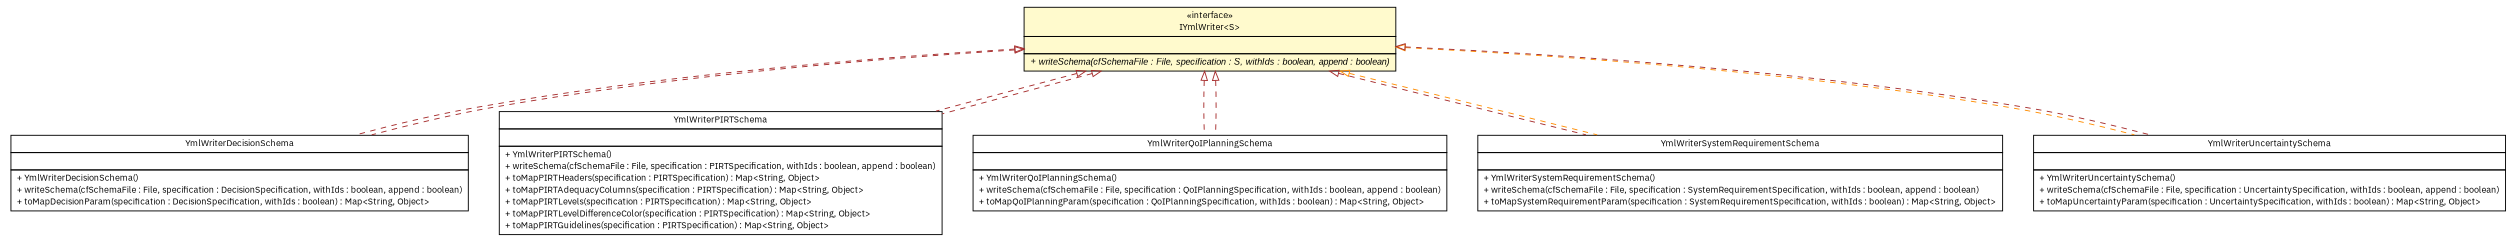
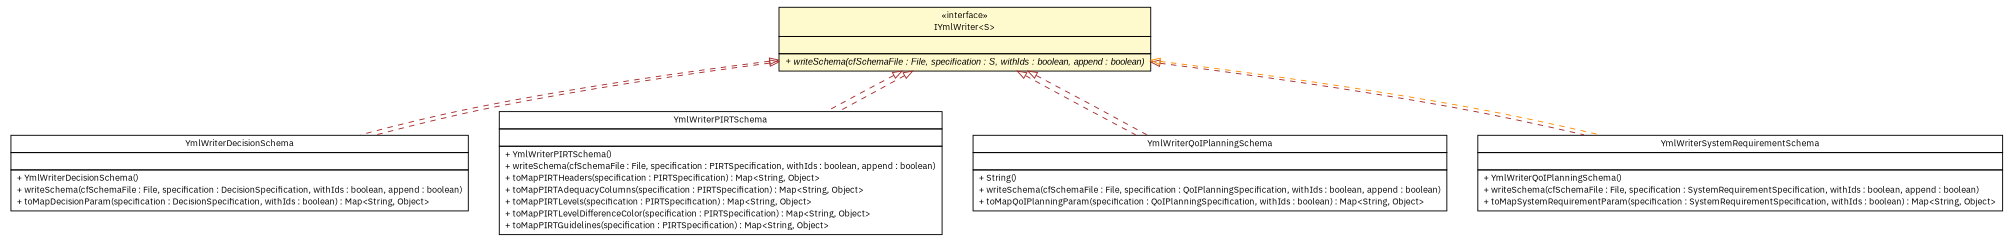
node "YmlWriterUncertaintySchema": removed
node "YmlWriterQoIPlanningSchema": text "+ YmlWriterQoIPlanningSchema()" -> "+ String()"
node "YmlWriterSystemRequirementSchema": text "+ YmlWriterSystemRequirementSchema()" -> "+ YmlWriterQoIPlanningSchema()"
